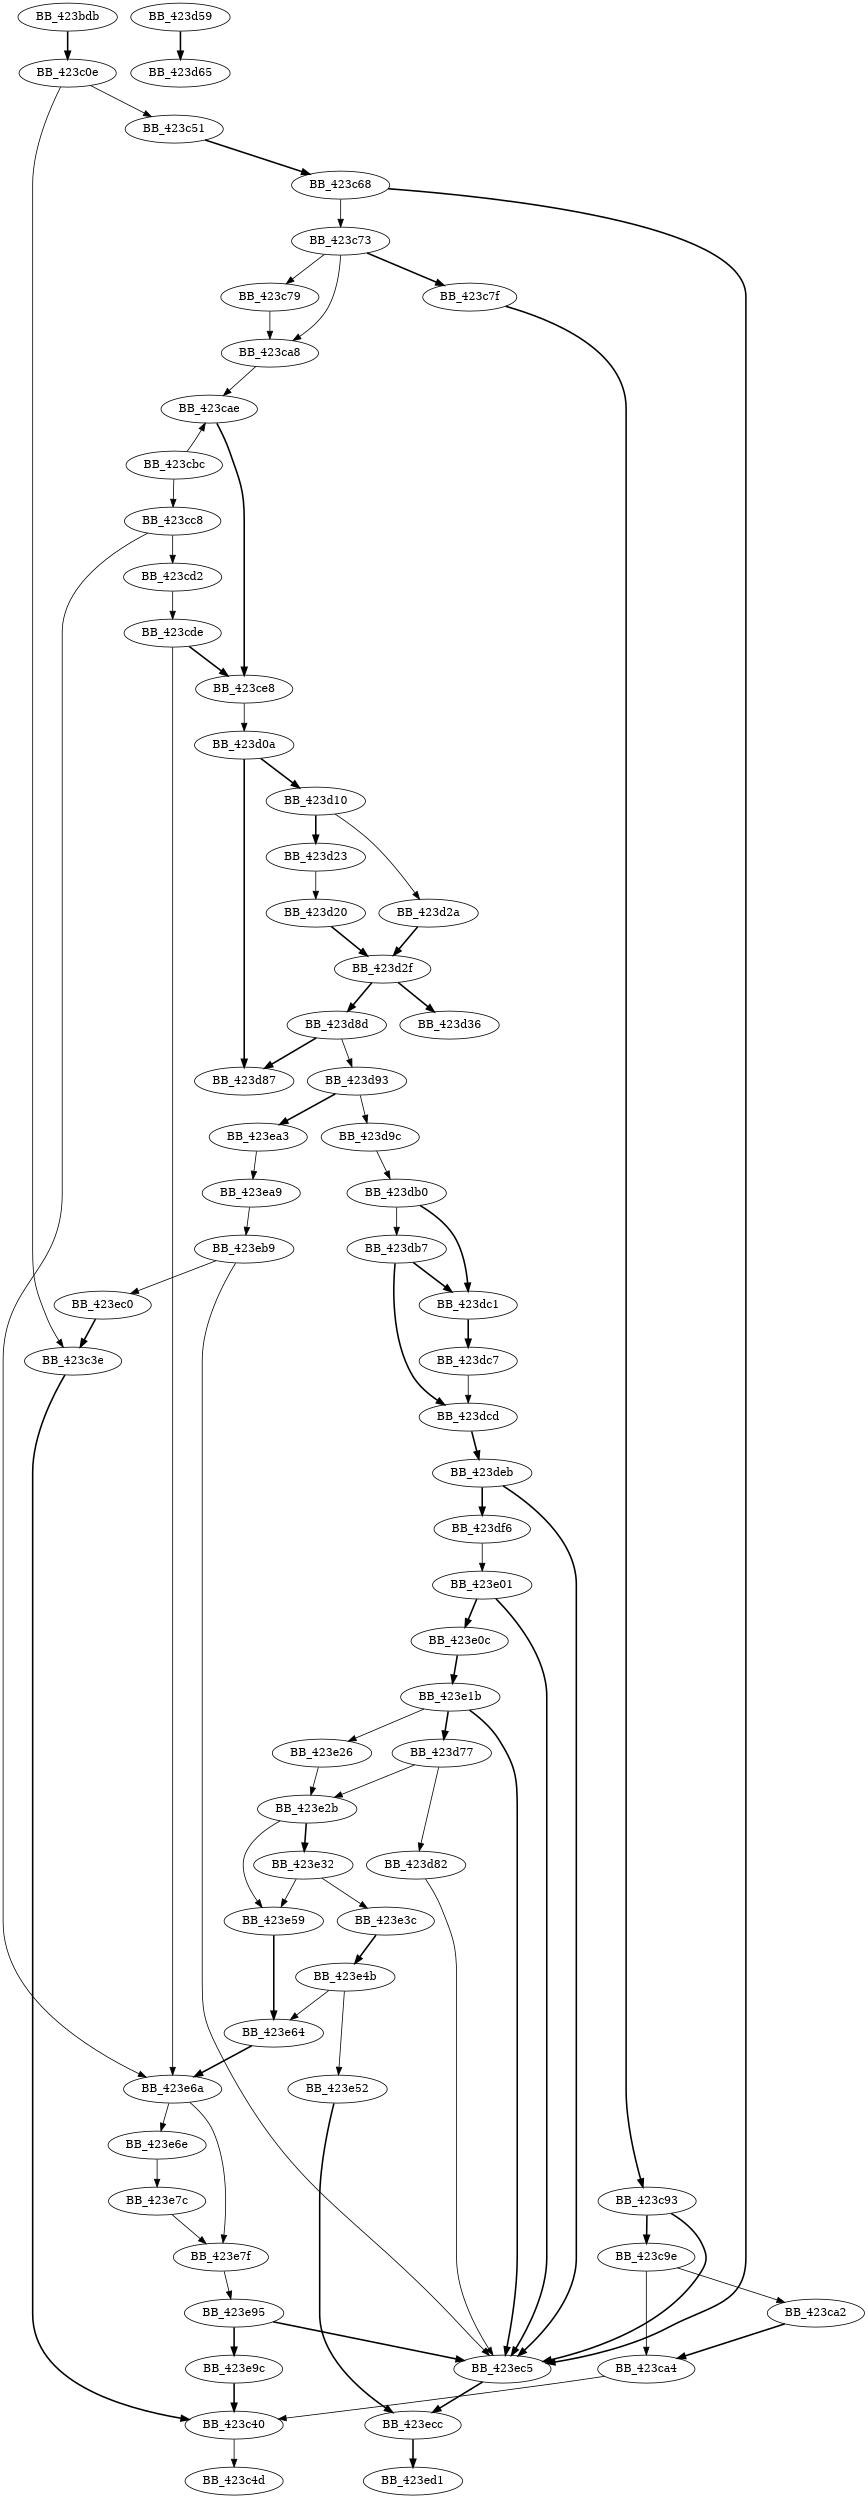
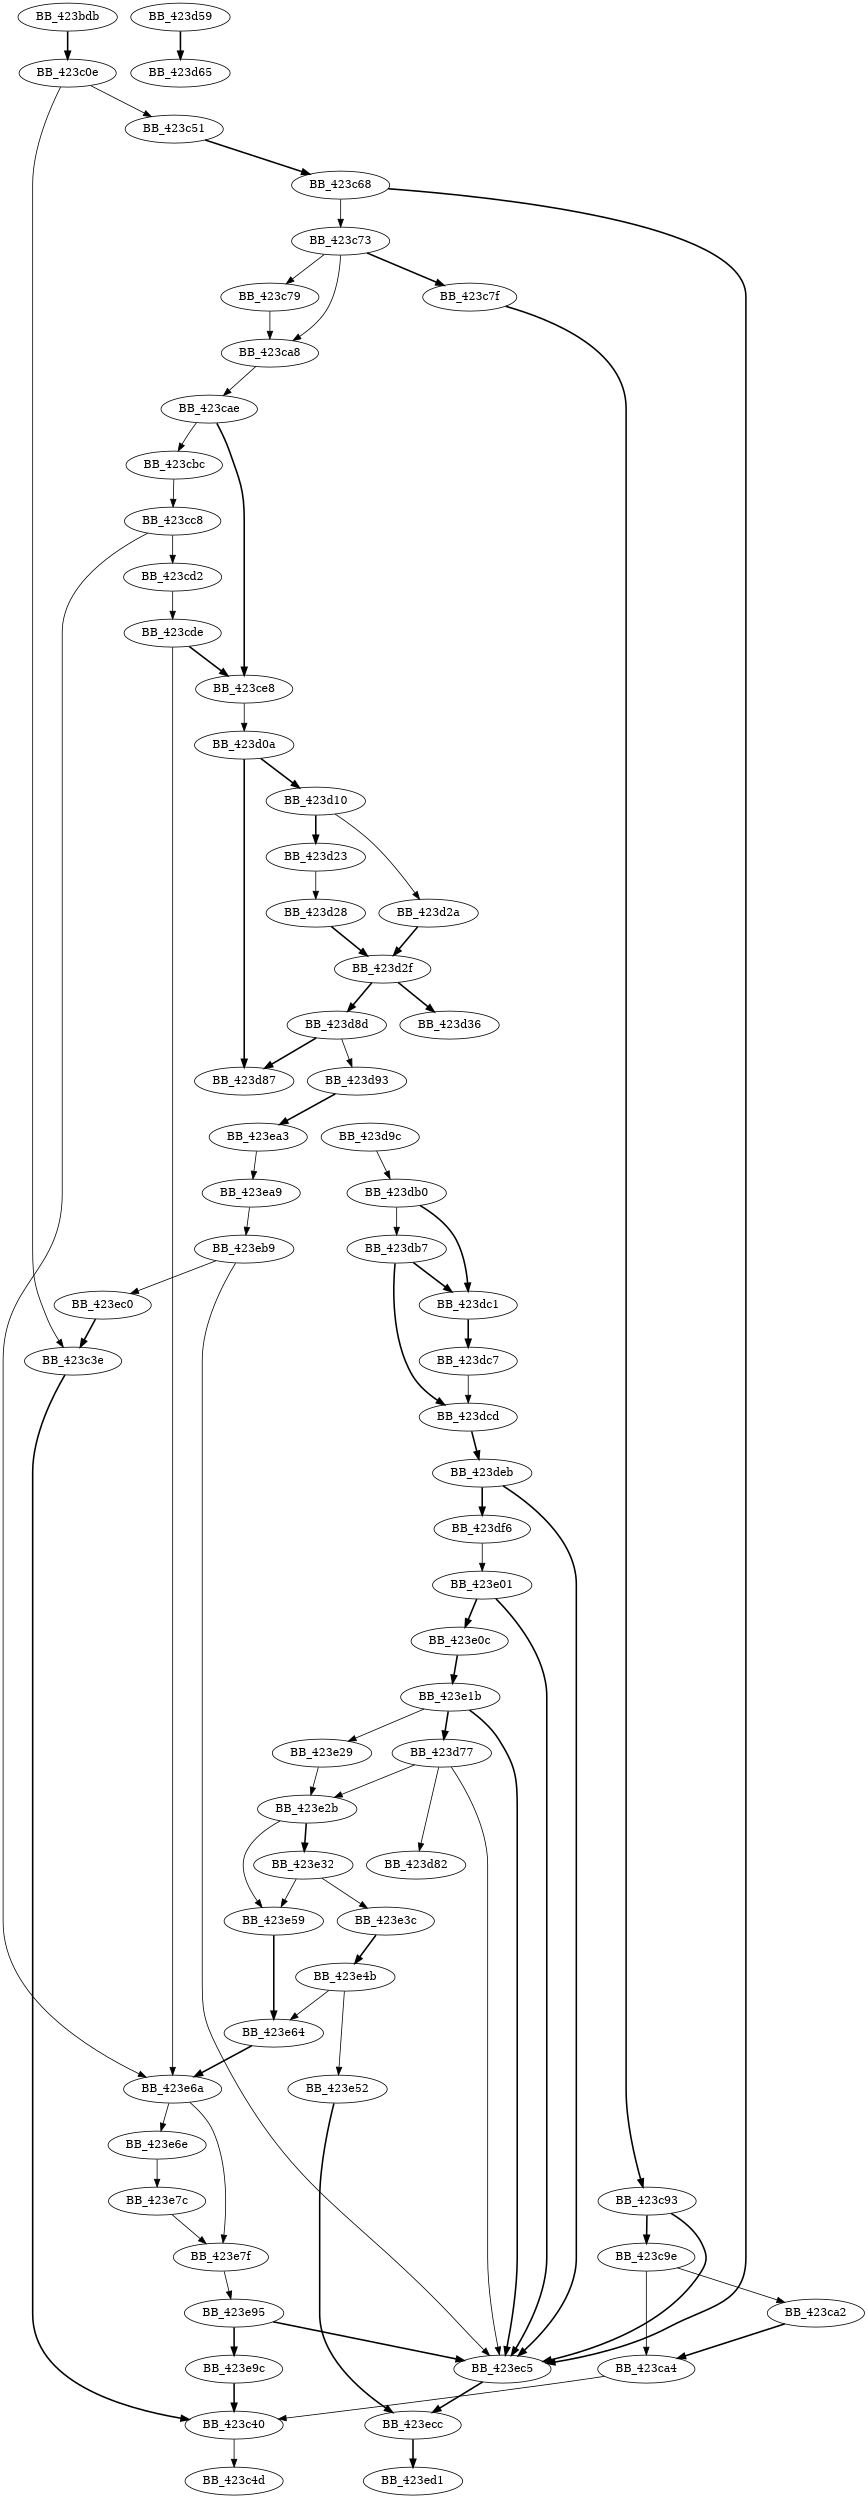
edge "BB_423cbc" -> "BB_423cae": reversed
node "BB_423d20": label "BB_423d20" -> "BB_423d28"
edge "BB_423d93" -> "BB_423d9c": removed
node "BB_423e26": label "BB_423e26" -> "BB_423e29"
edge "BB_423d82" -> "BB_423ec5": now "BB_423d77" -> "BB_423ec5"
